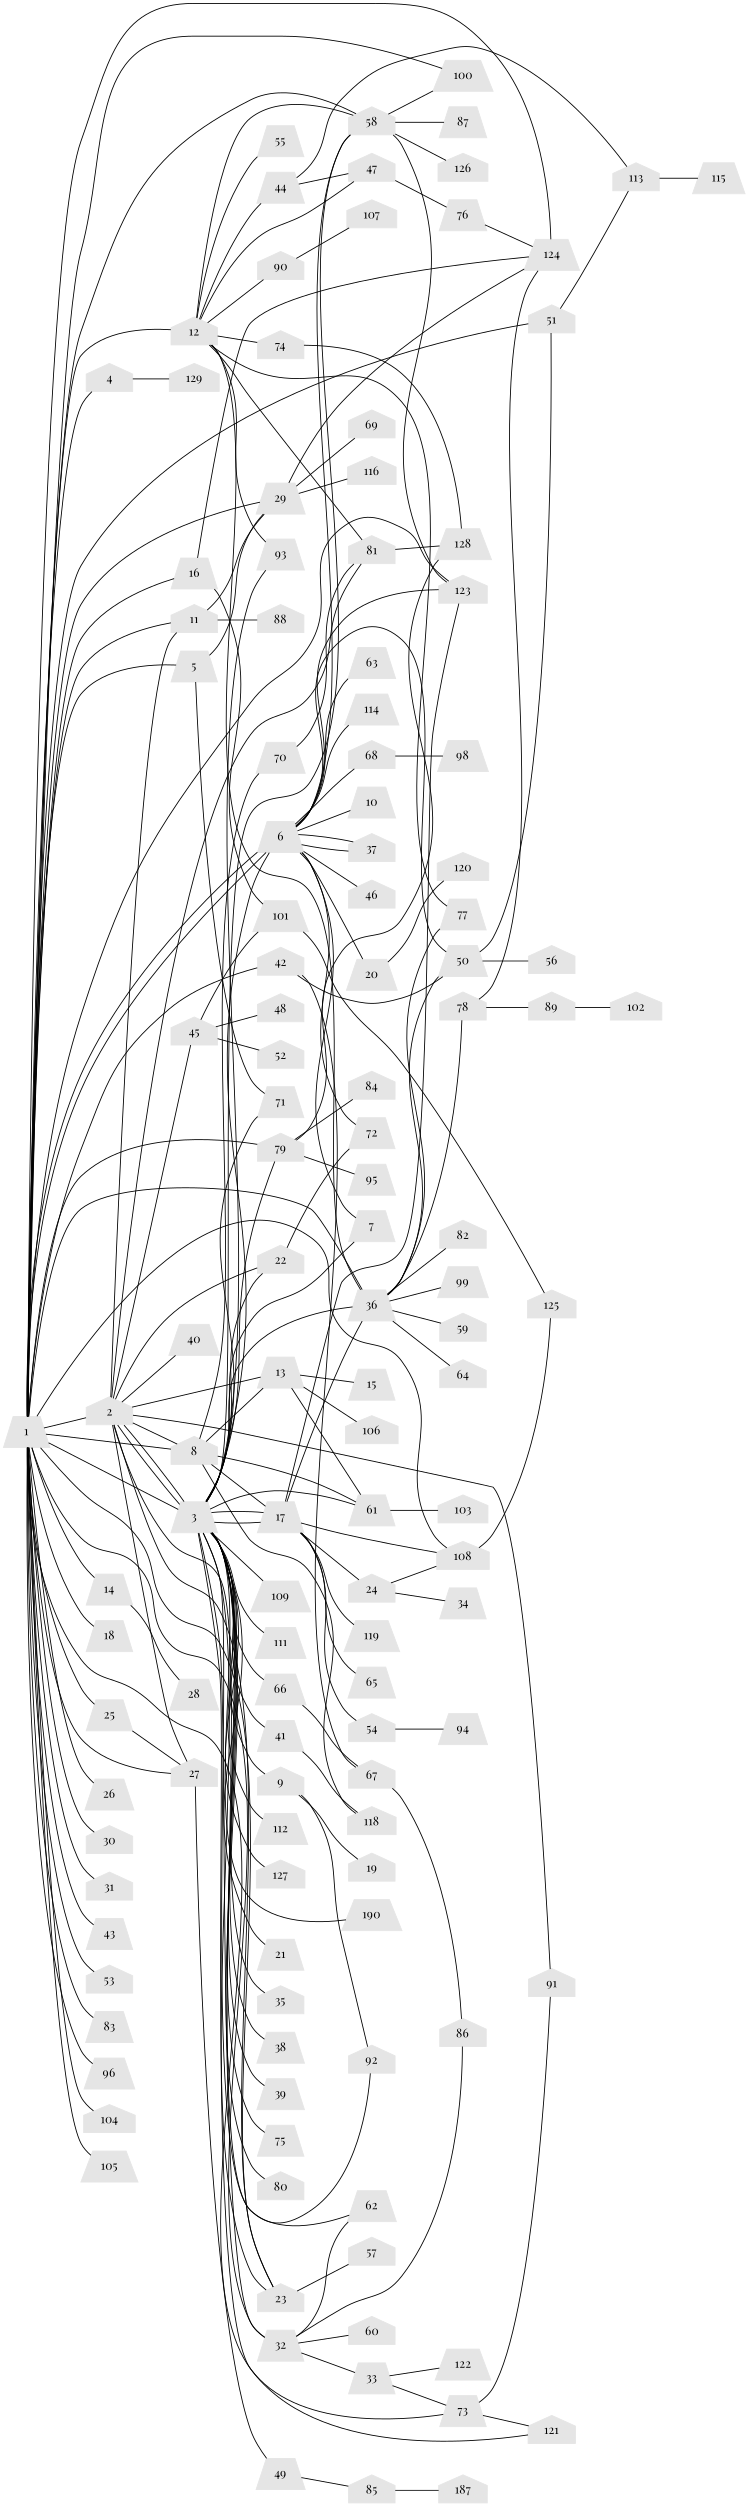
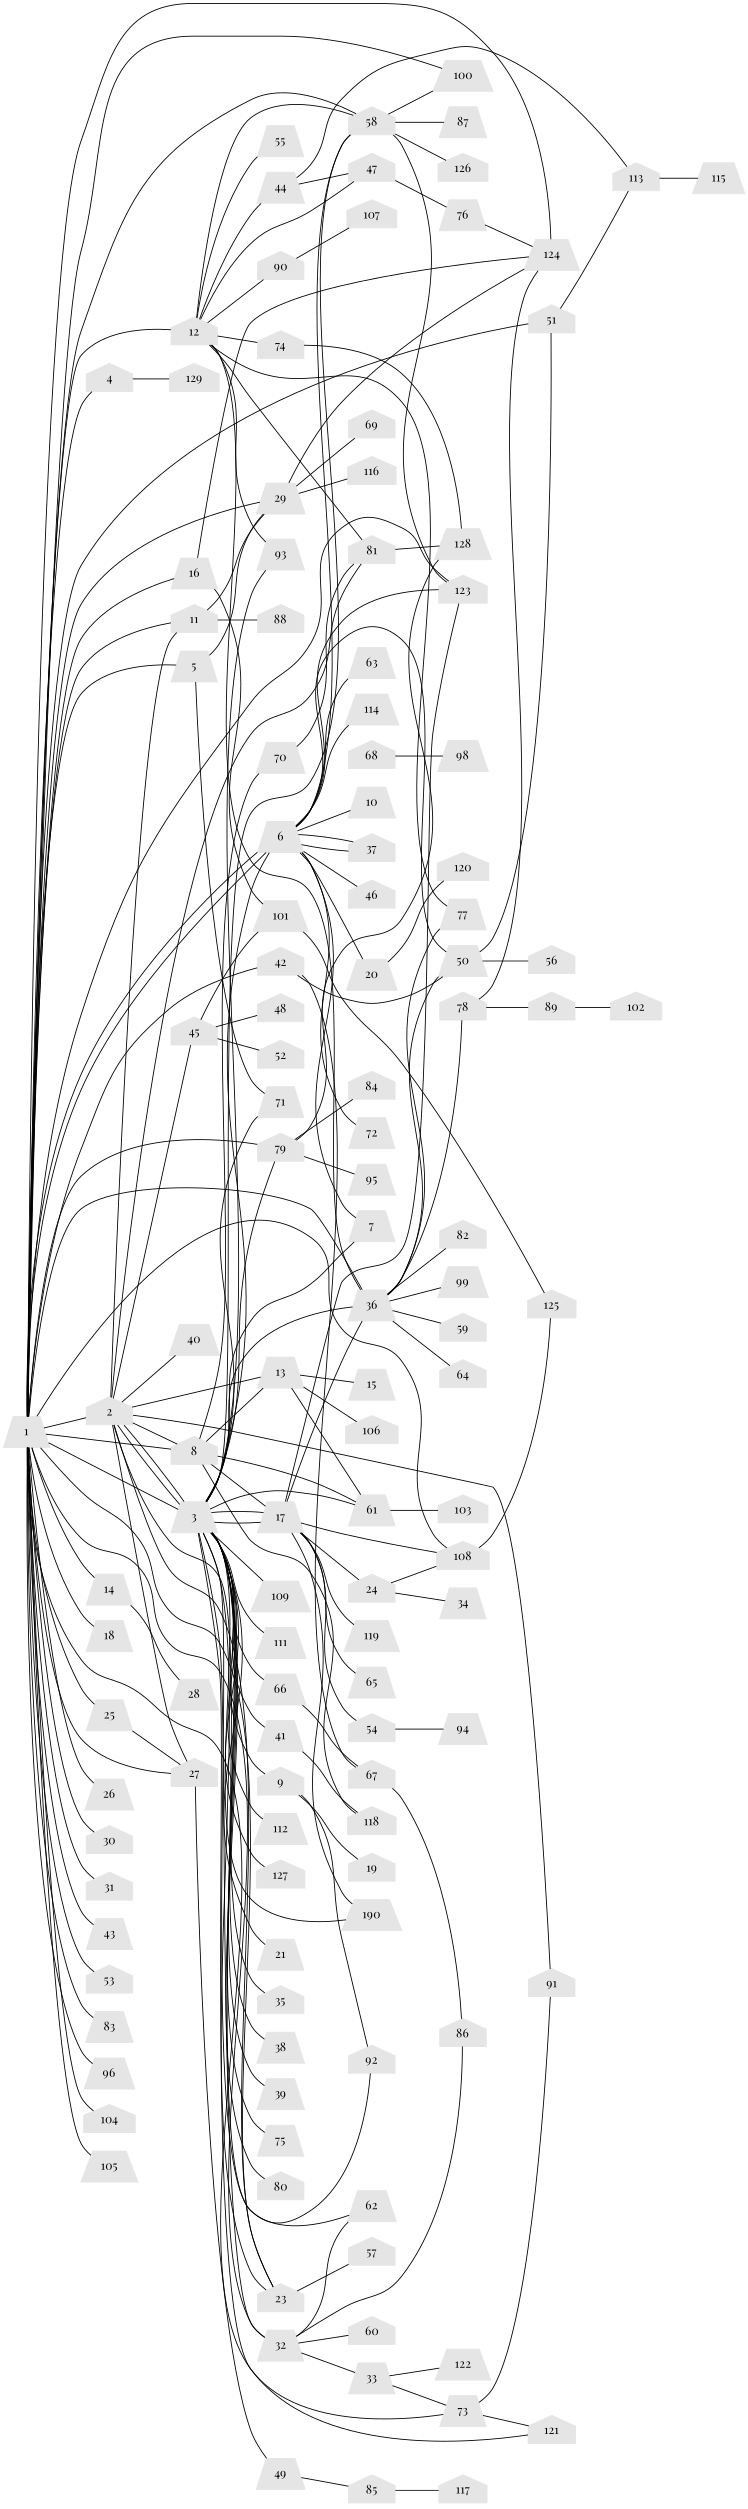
edge "68" -- "6": removed
node "22": removed
edge "17" -- "190": added
node "187": label "187" -> "117"
